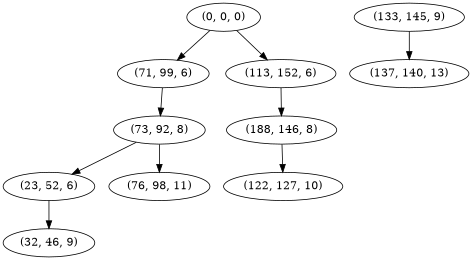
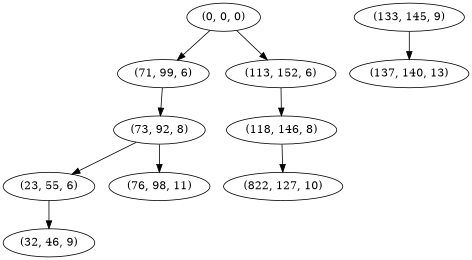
node "(188, 146, 8)": label "(188, 146, 8)" -> "(118, 146, 8)"
node "(23, 52, 6)": label "(23, 52, 6)" -> "(23, 55, 6)"
node "(122, 127, 10)": label "(122, 127, 10)" -> "(822, 127, 10)"
